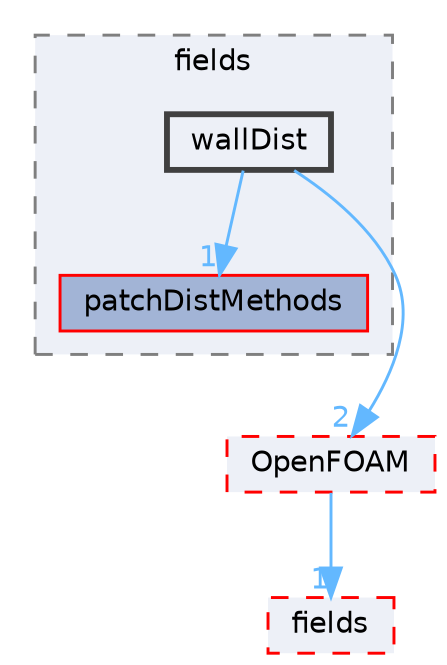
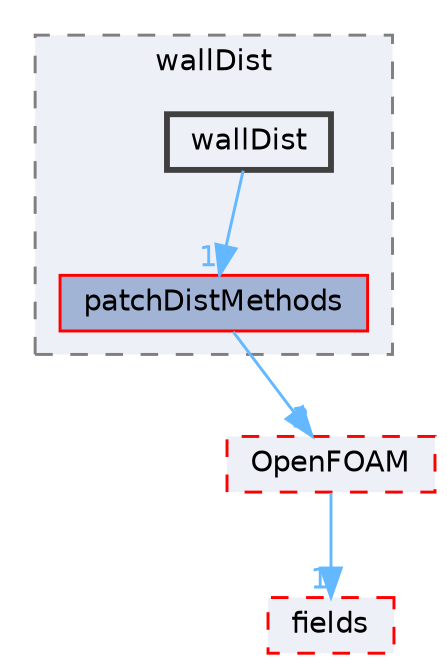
cluster "fields": label "fields" -> "wallDist"
edge "wallDist" -> "OpenFOAM": now "patchDistMethods" -> "OpenFOAM"
